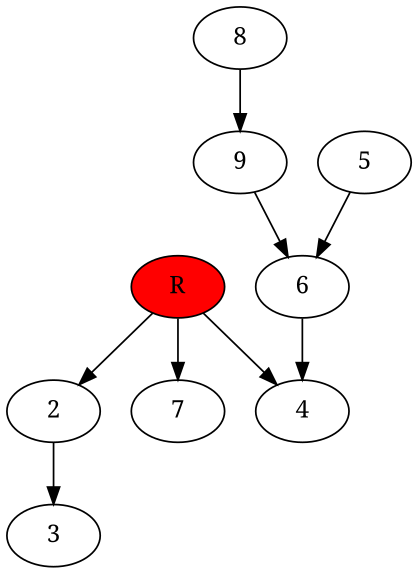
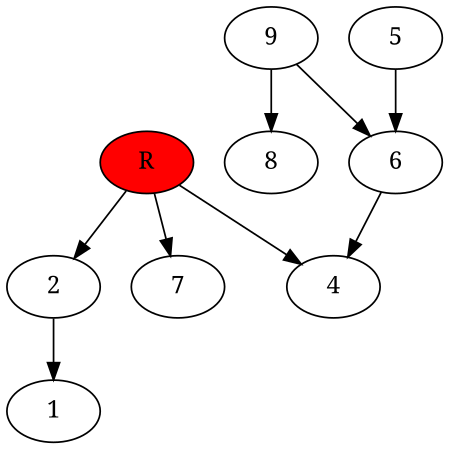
edge "8" -> "9": reversed
node "3": label "3" -> "1"
